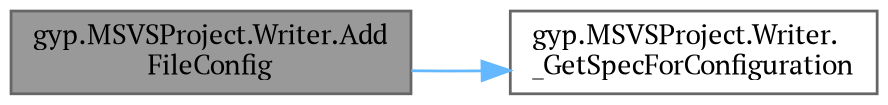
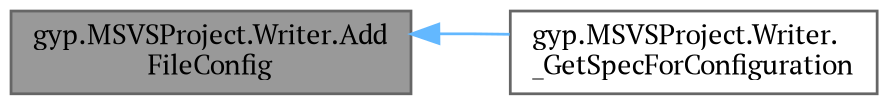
edge "gyp.MSVSProject.Writer.Add FileConfig" -> "gyp.MSVSProject.Writer. _GetSpecForConfiguration": reversed
